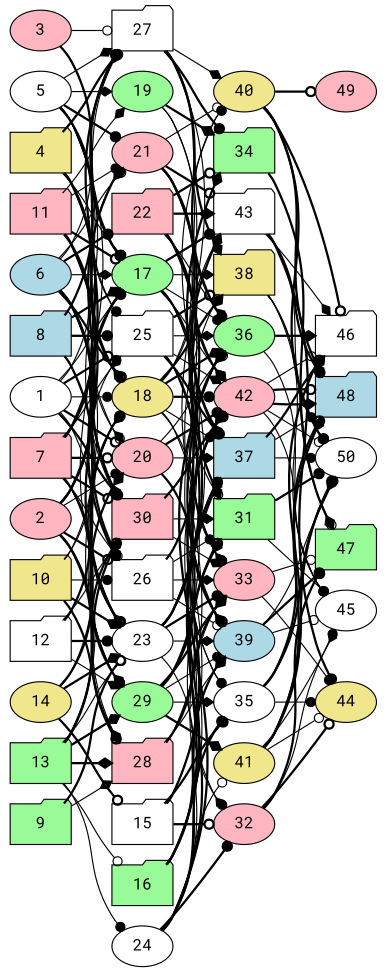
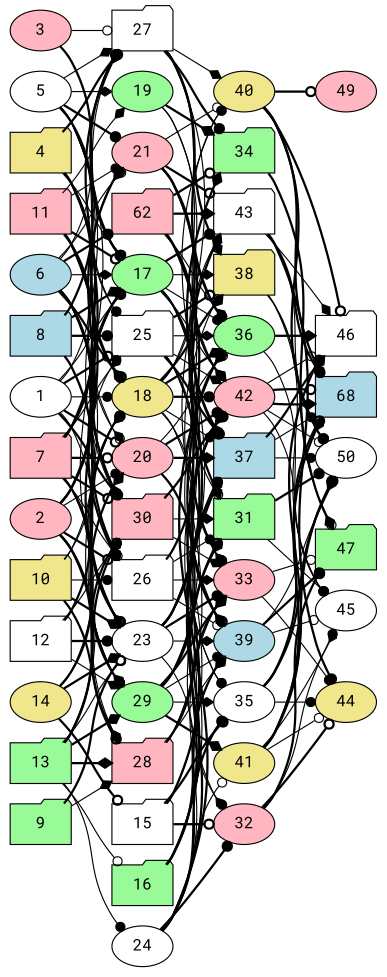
node "22": label "22" -> "62"
node "48": label "48" -> "68"
edge "20" -> "37": style solid -> bold
